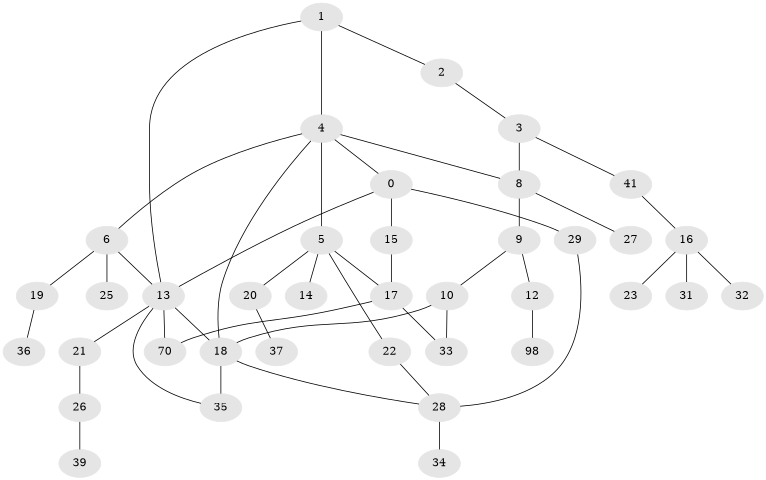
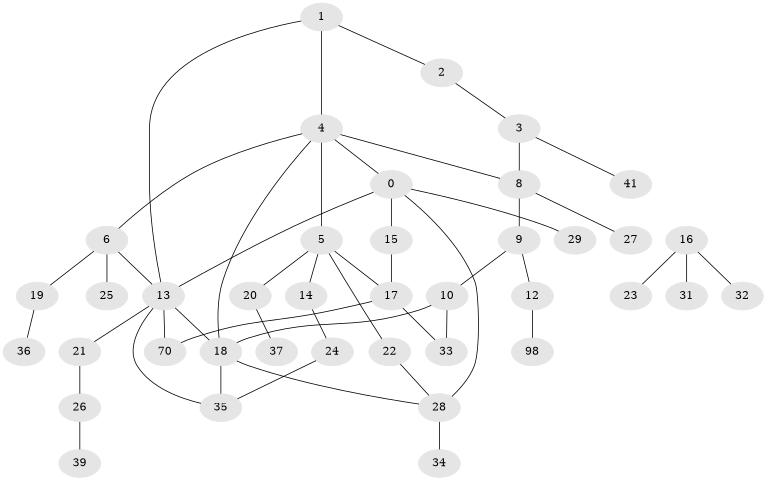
edge "41" -- "16": removed
node "24": added
edge "29" -- "28": now "0" -- "28"
